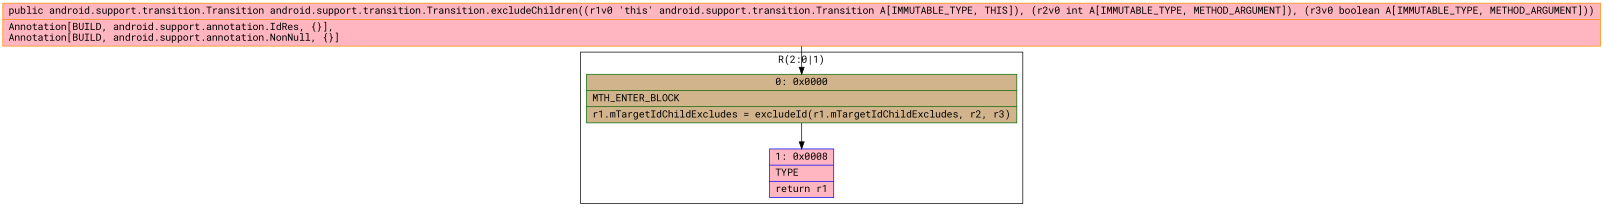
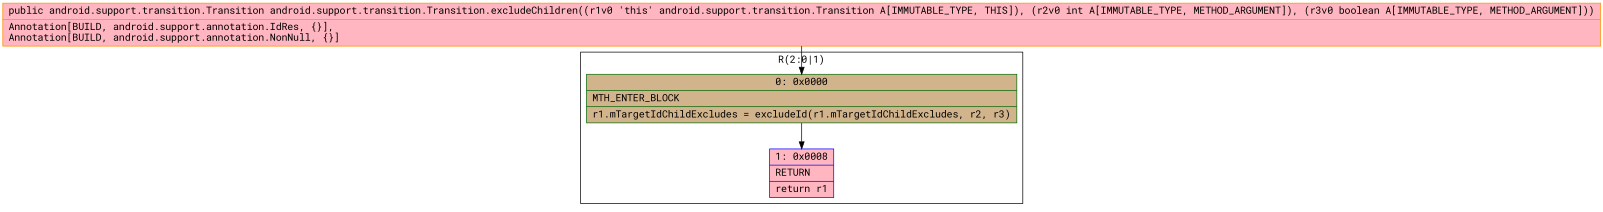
node "1: 0x0008": text "TYPE" -> "RETURN"
